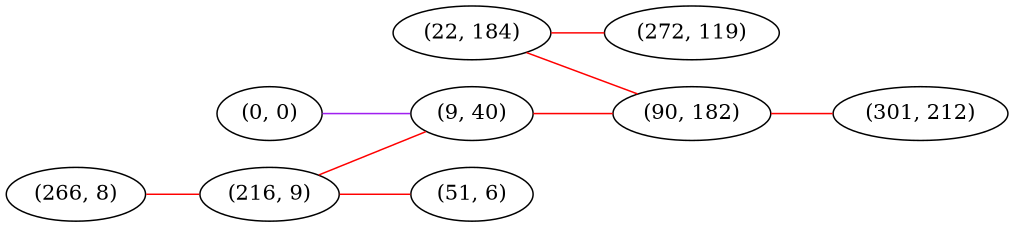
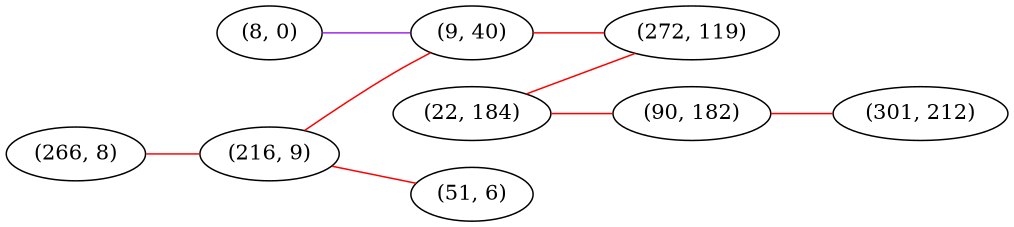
node "(0, 0)": label "(0, 0)" -> "(8, 0)"
edge "(9, 40)" -- "(90, 182)": now "(9, 40)" -- "(272, 119)"
